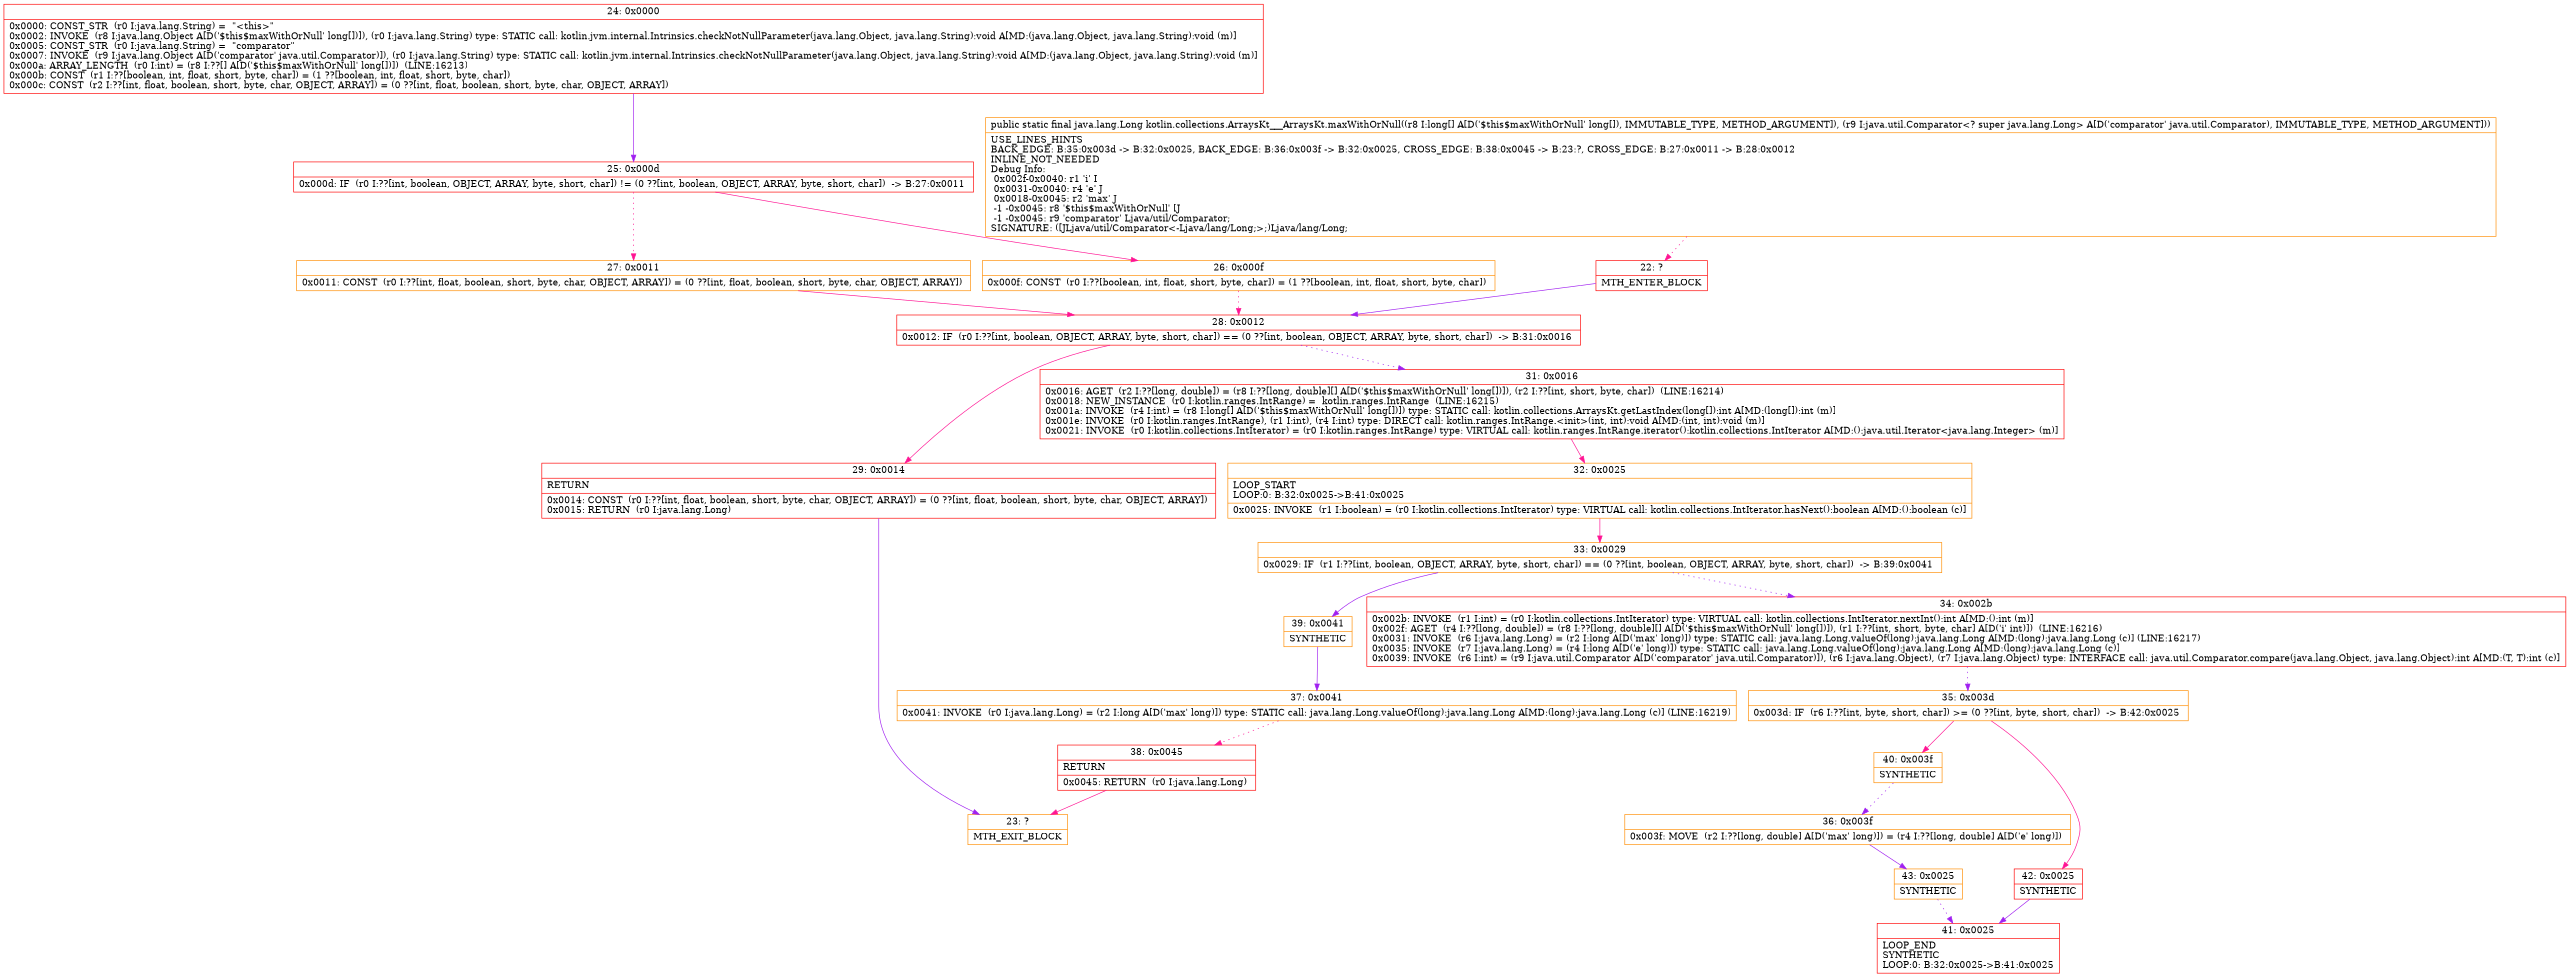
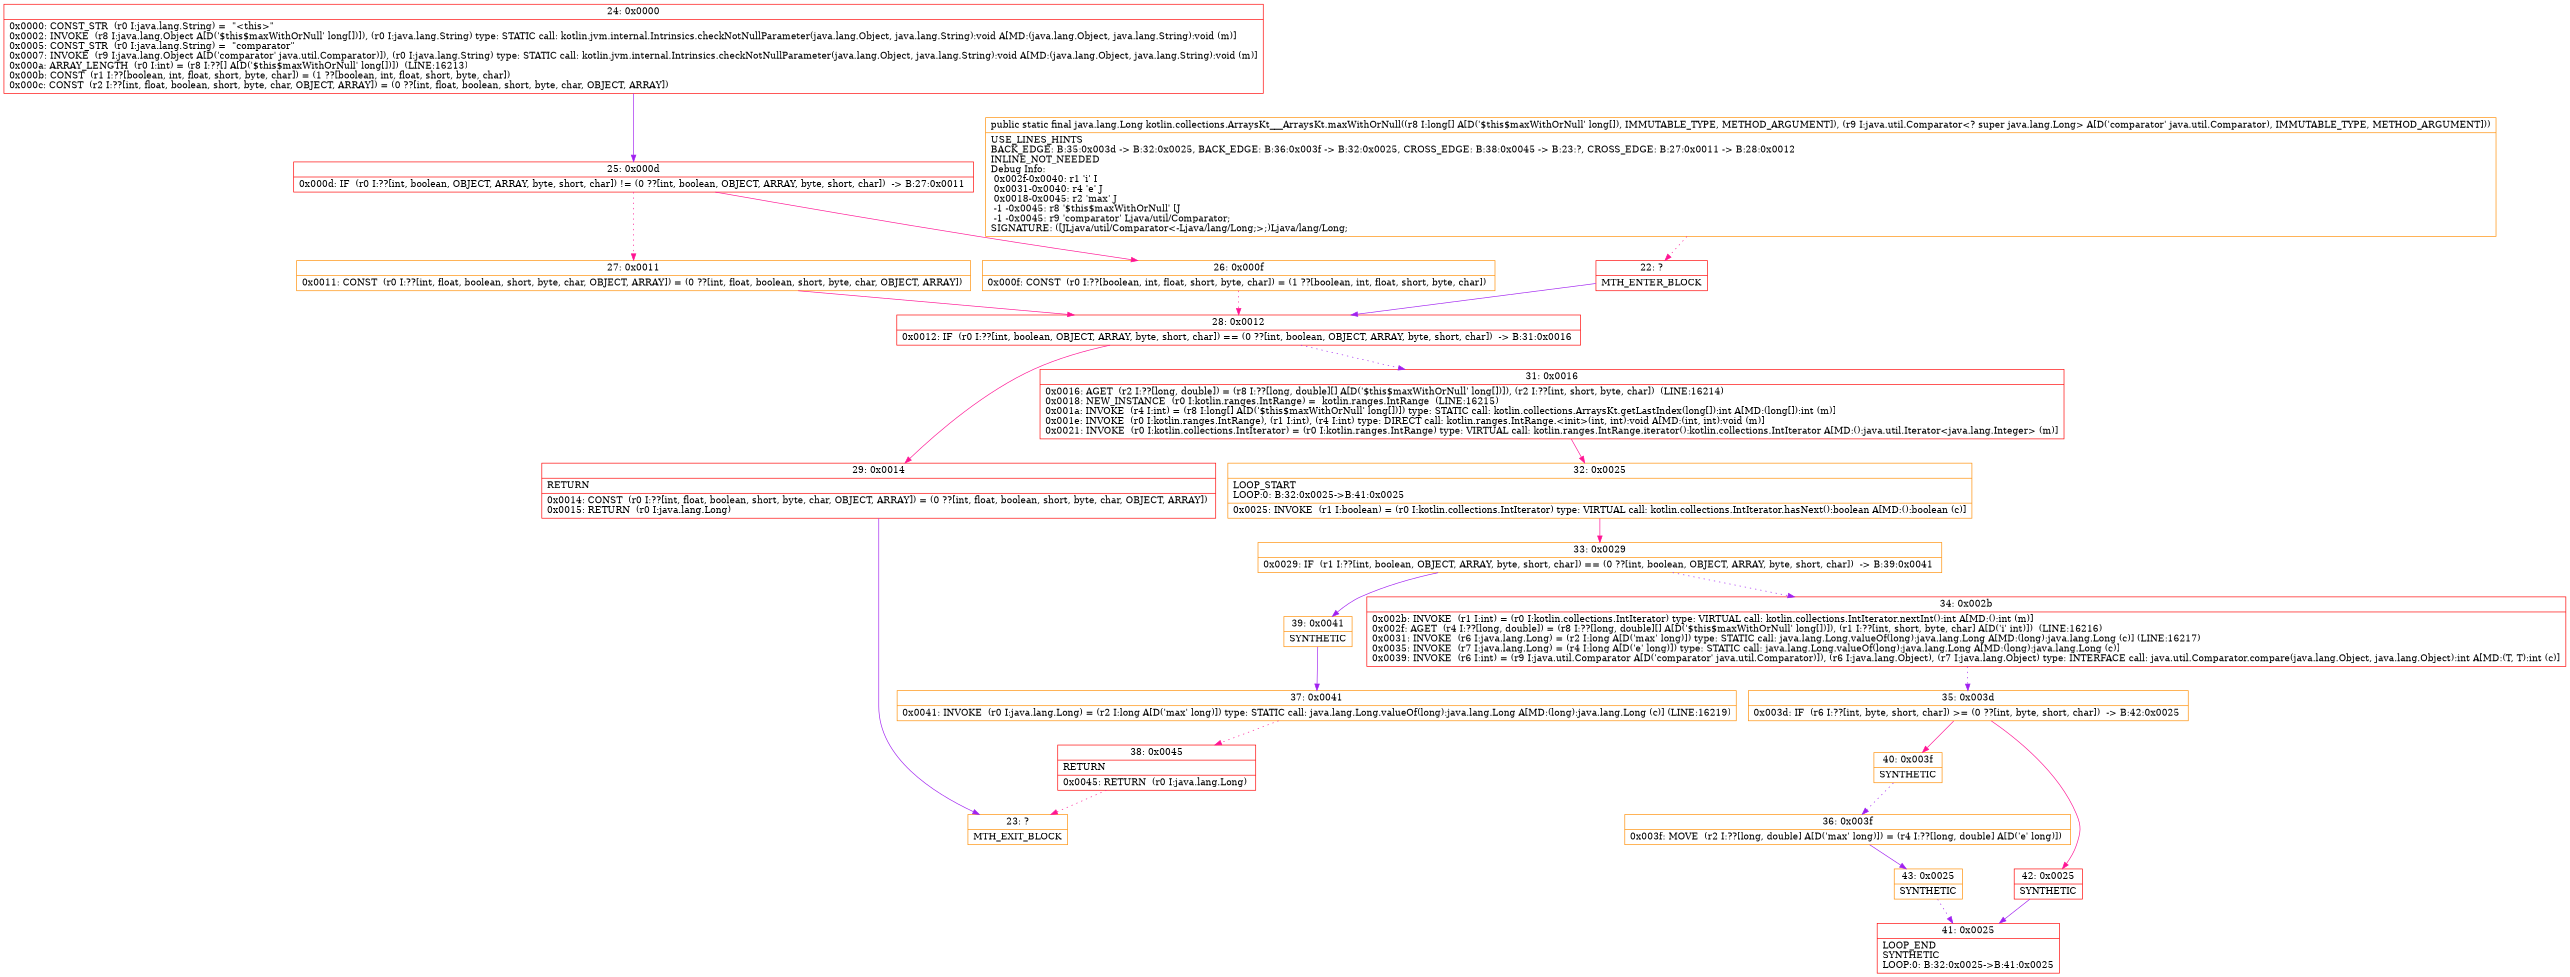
edge "38: 0x0045" -> "23: ?": style solid -> dotted
